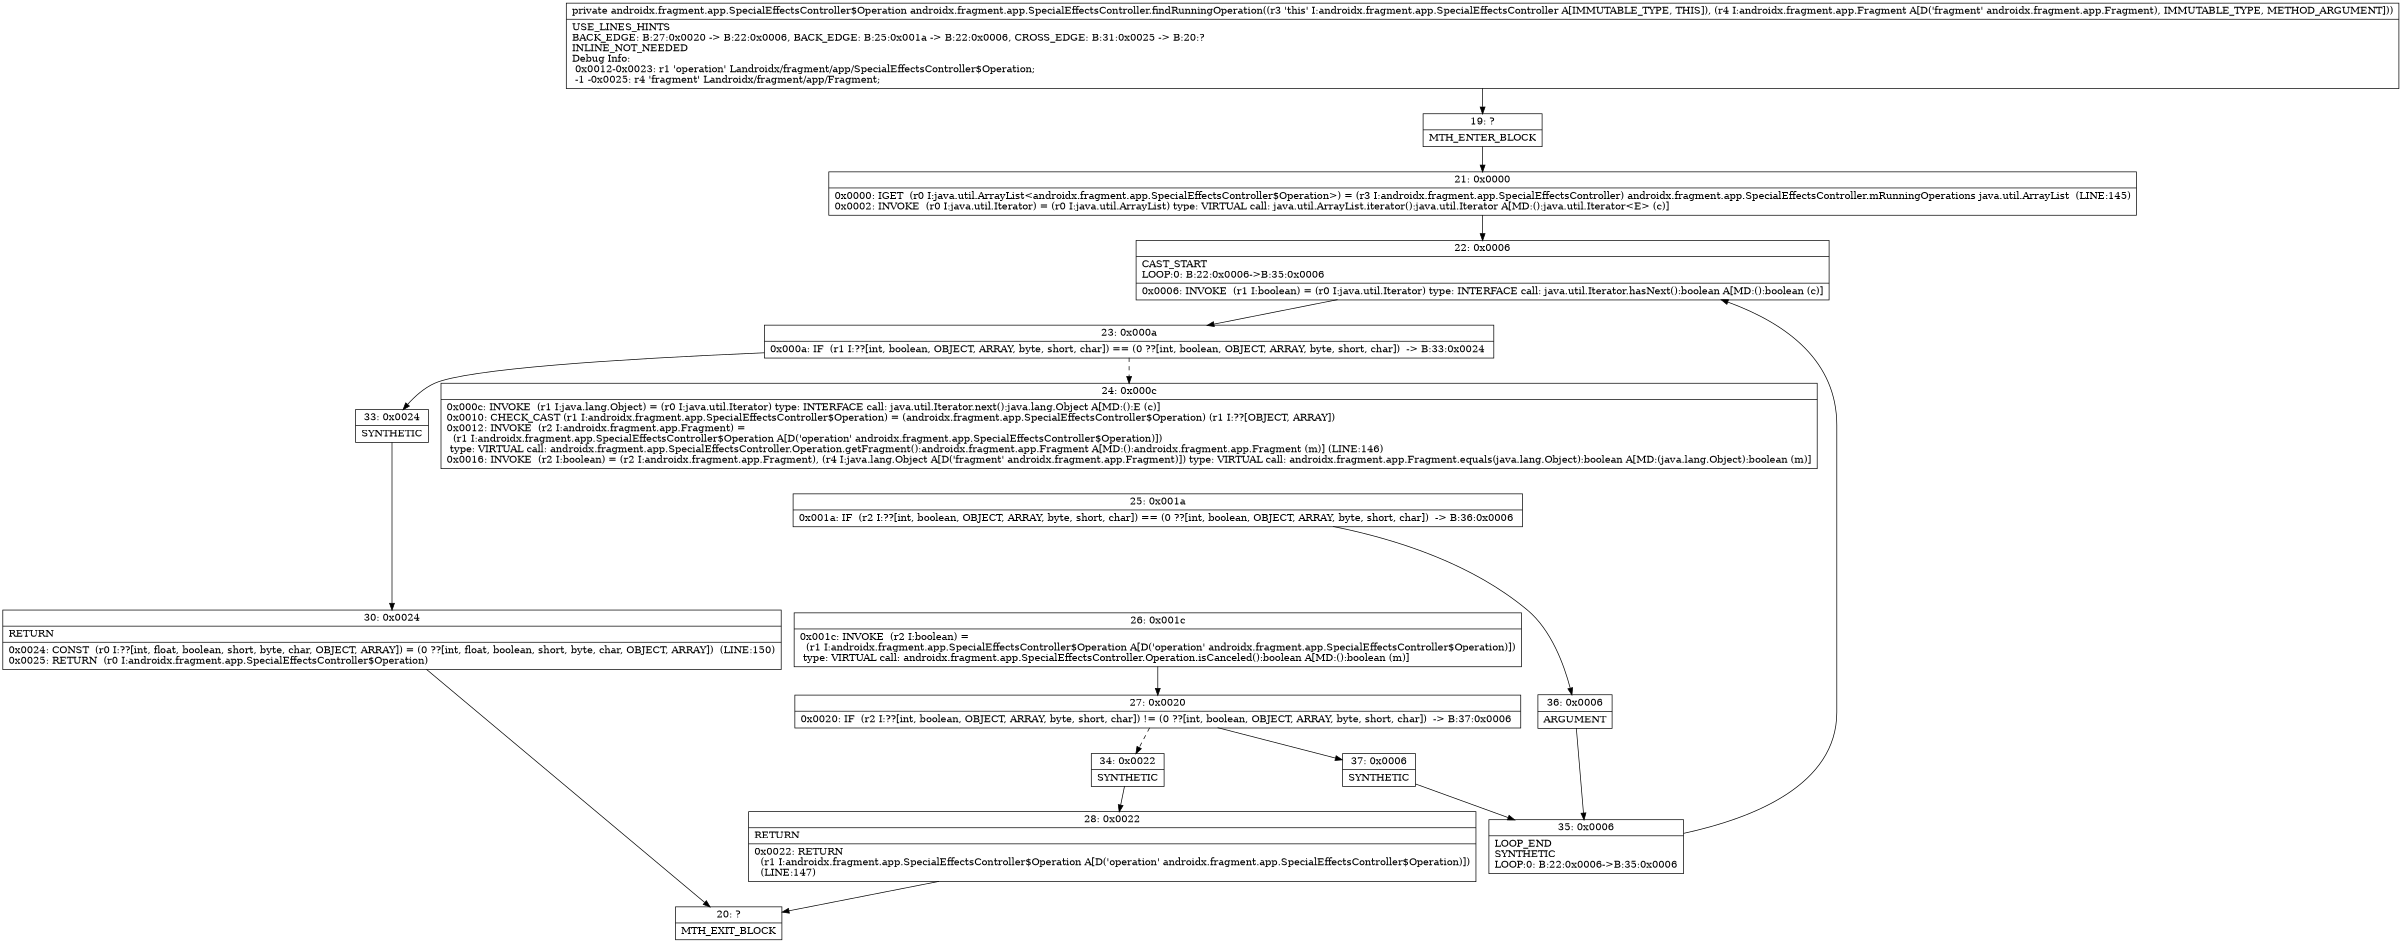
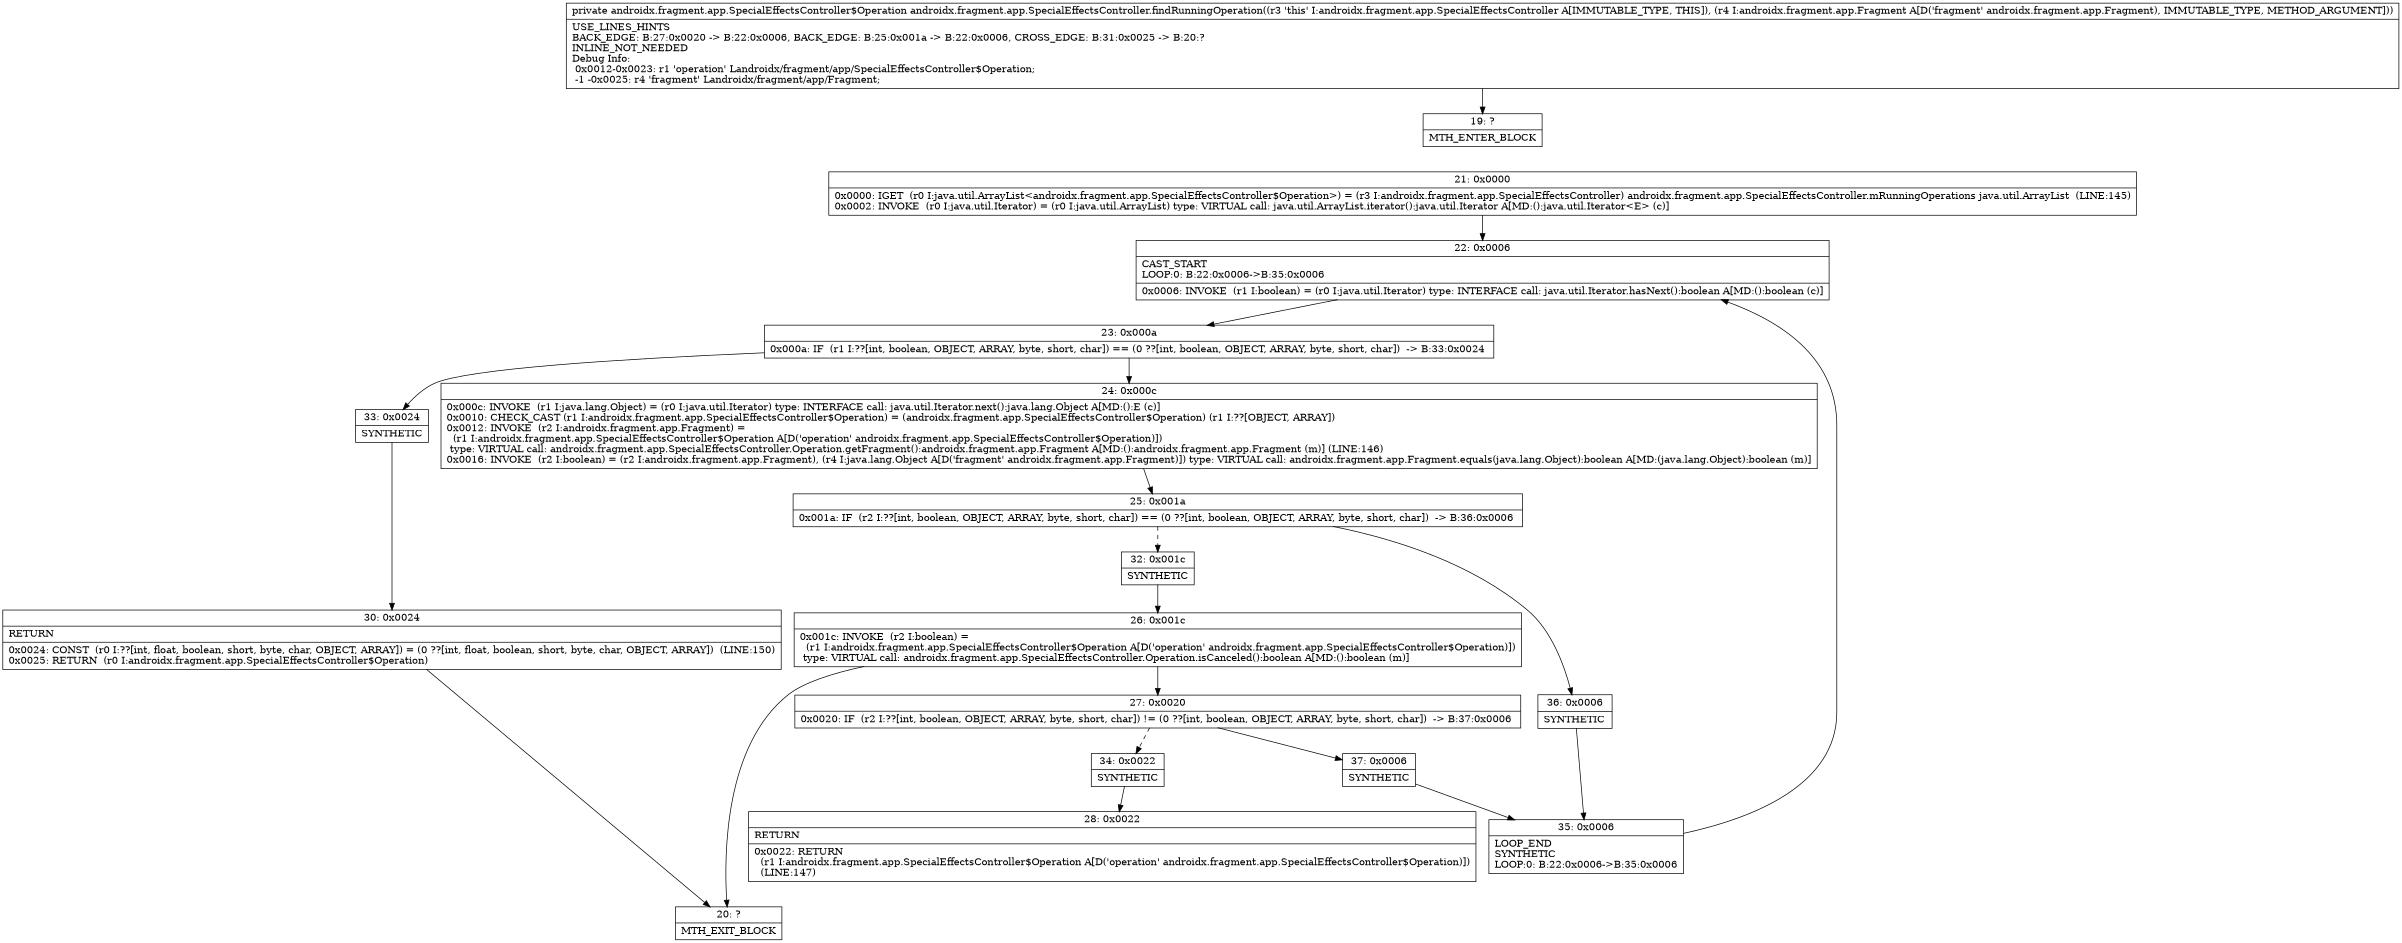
edge "19: ?" -> "21: 0x0000": removed
edge "23: 0x000a" -> "24: 0x000c": style dashed -> solid
edge "24: 0x000c" -> "25: 0x001a": added
node "32: 0x001c": added
node "36: 0x0006": text "ARGUMENT" -> "SYNTHETIC"
edge "28: 0x0022" -> "20: ?": now "26: 0x001c" -> "20: ?"
